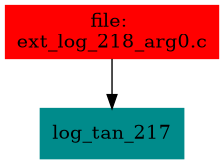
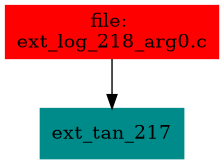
node "log_tan_217": label "log_tan_217" -> "ext_tan_217"
